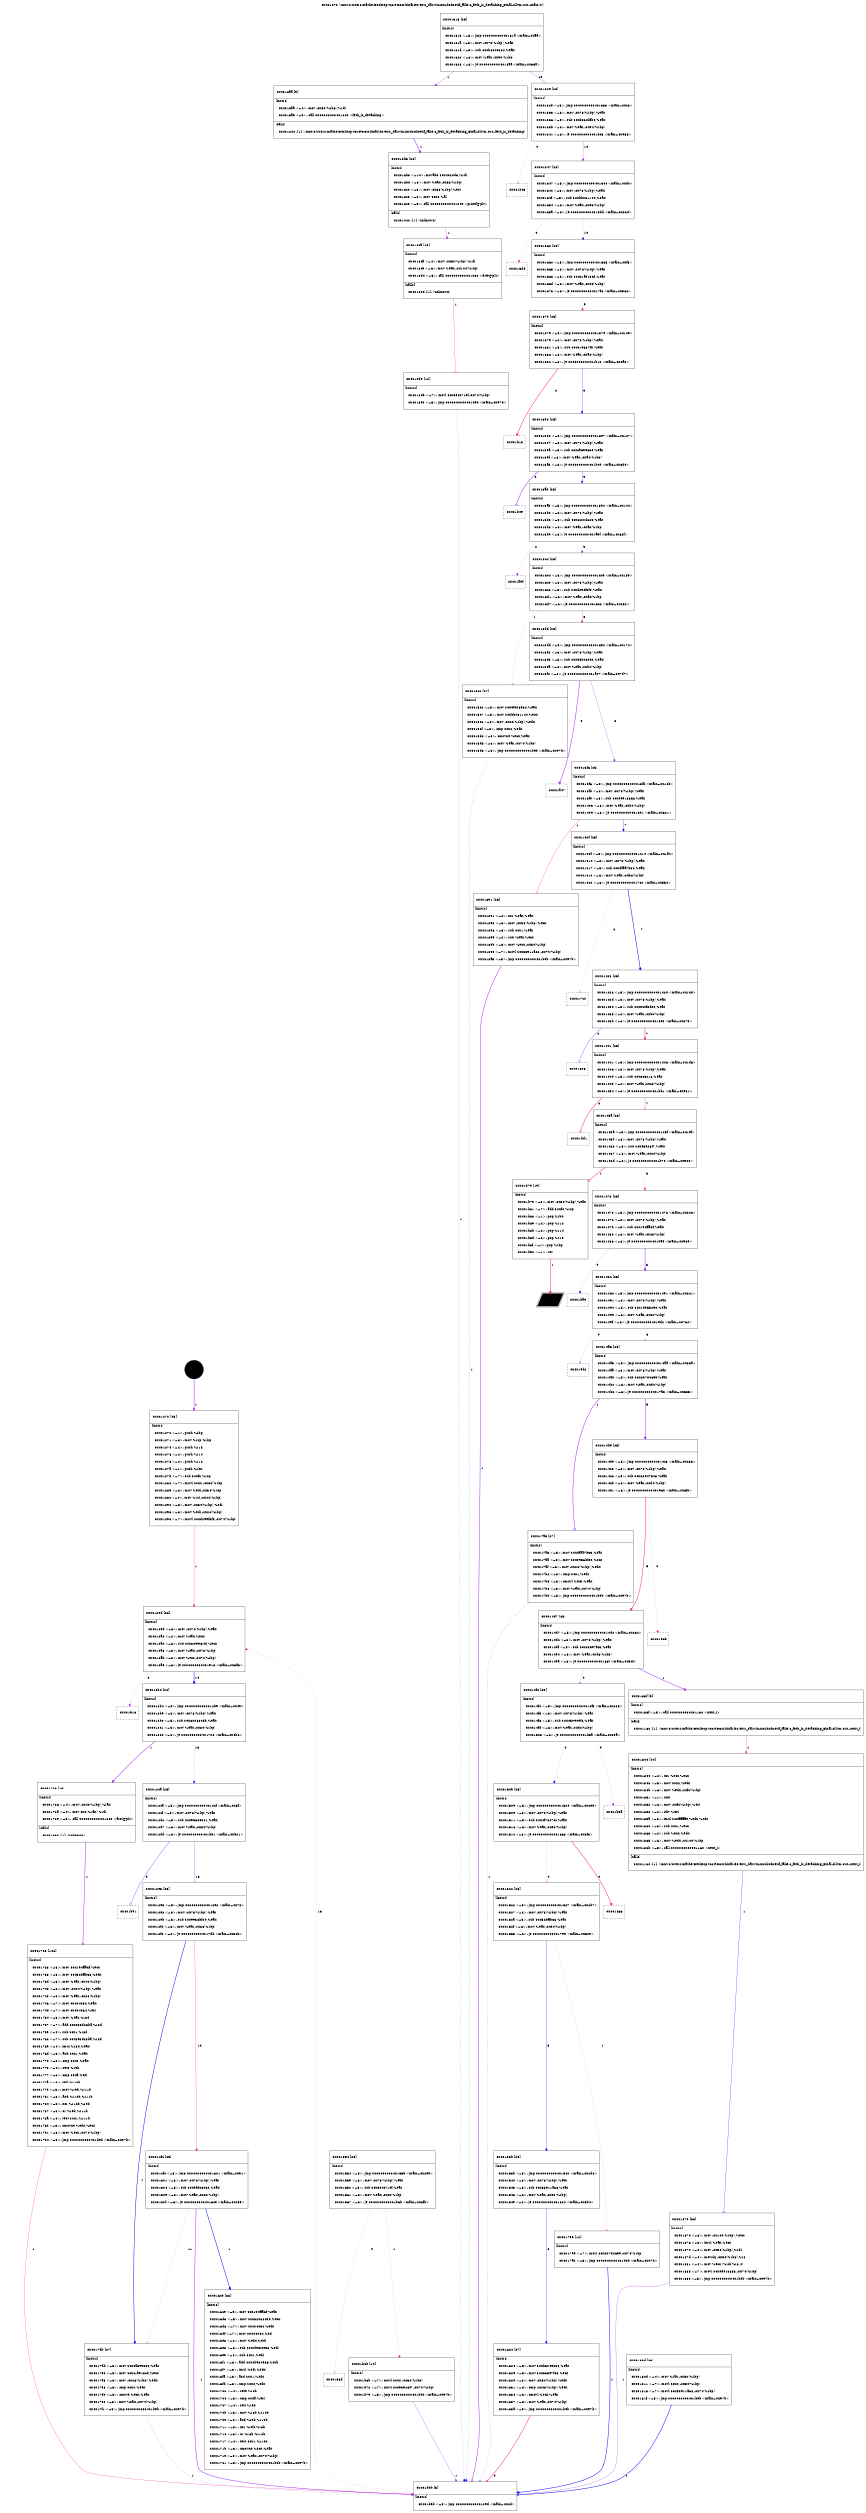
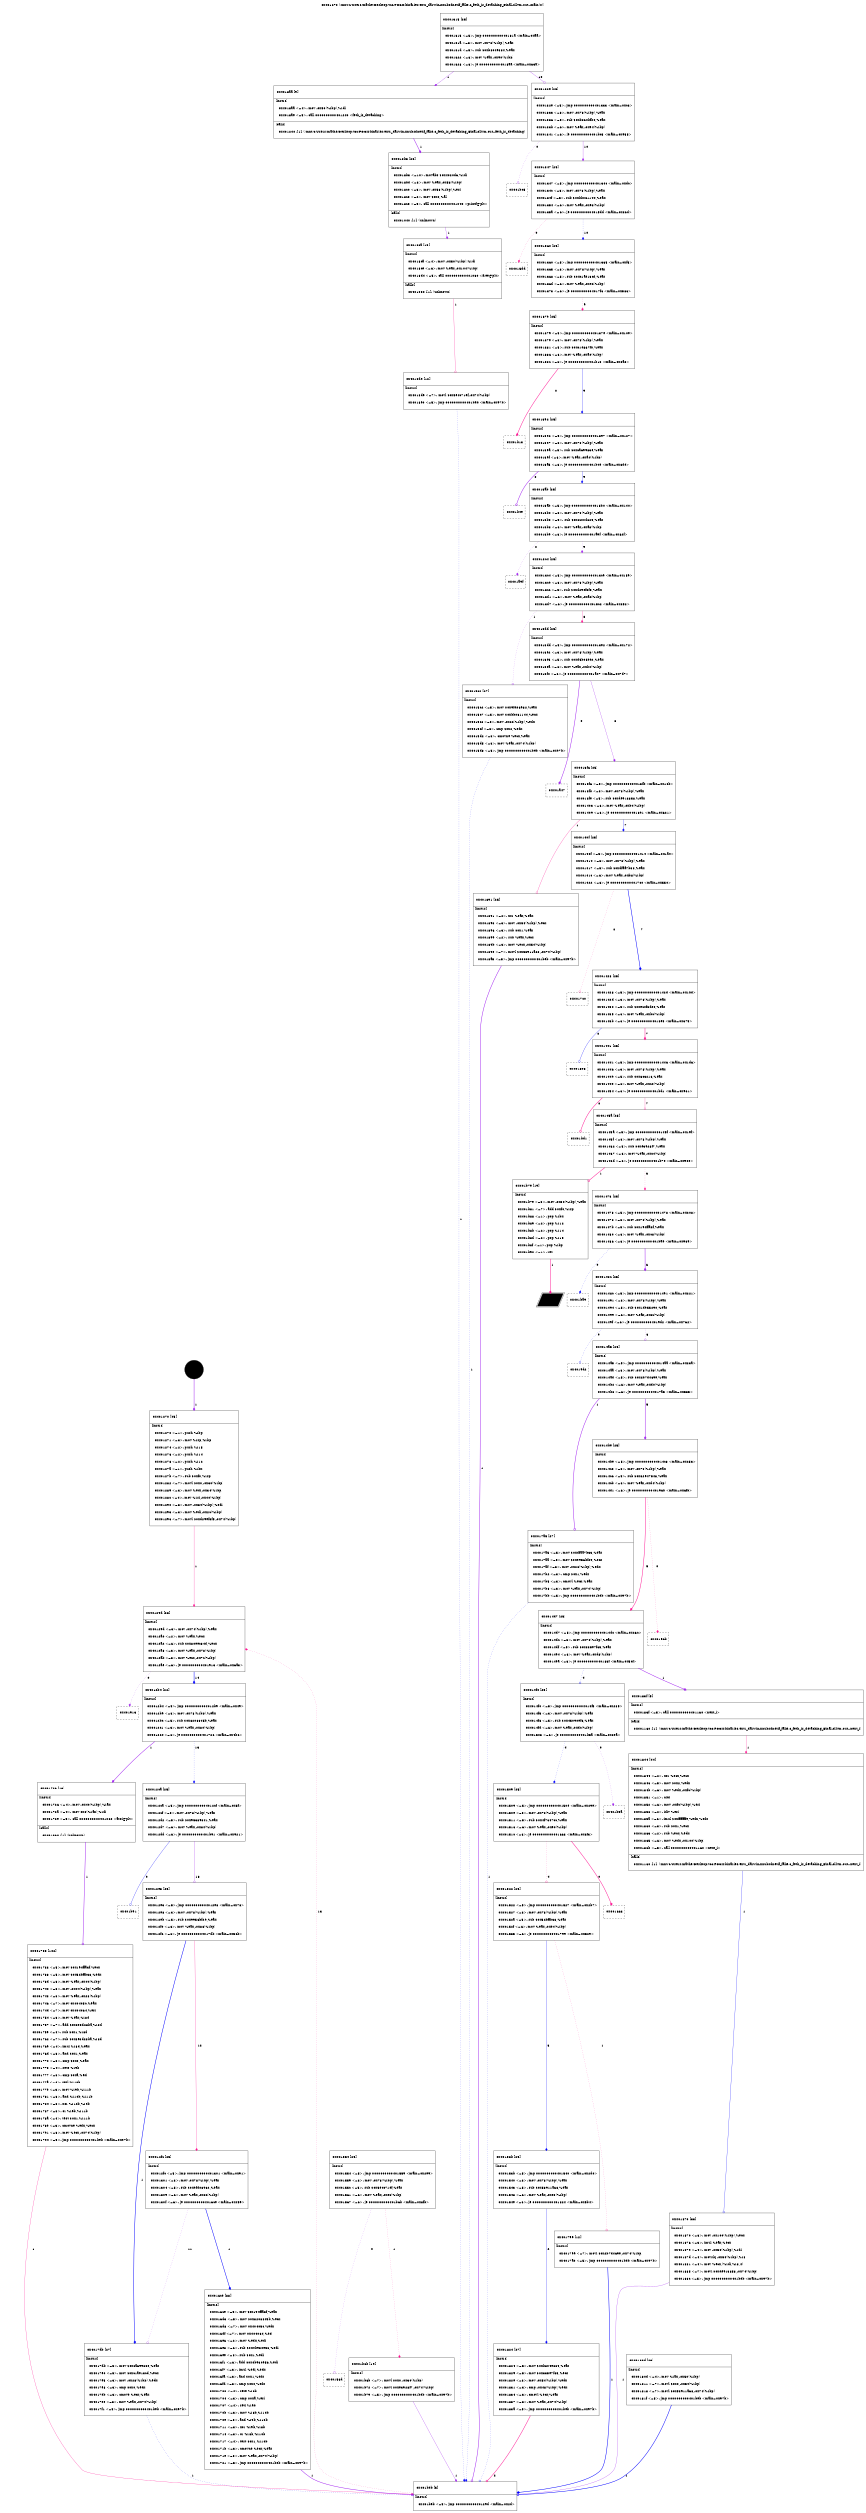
edge "0x4012fc [25]" -> "0x401beb [5]": now "0x4016ce [88]" -> "0x401beb [5]"
